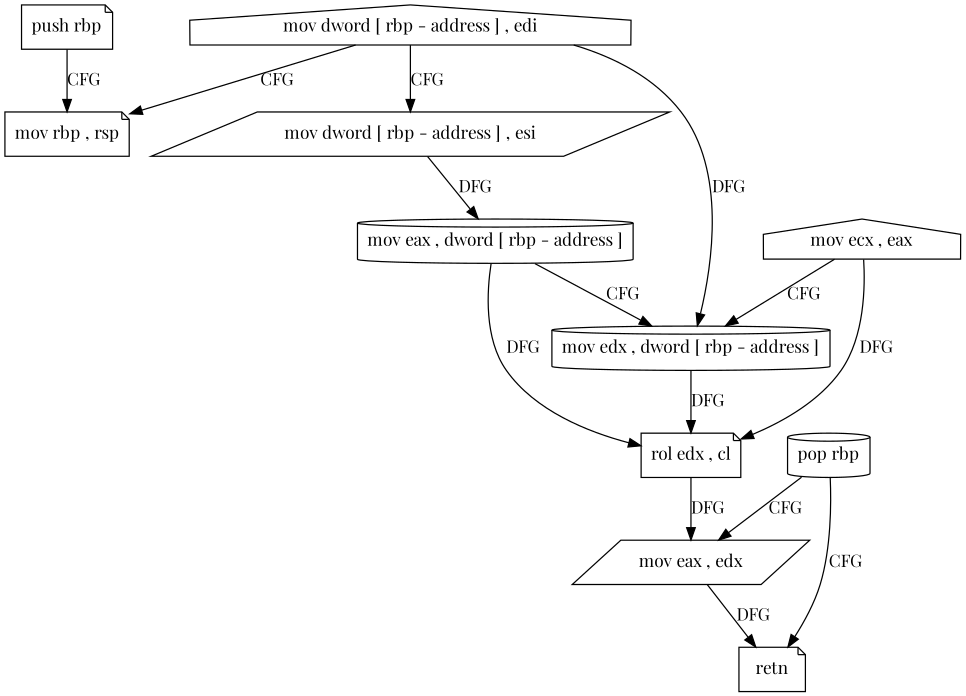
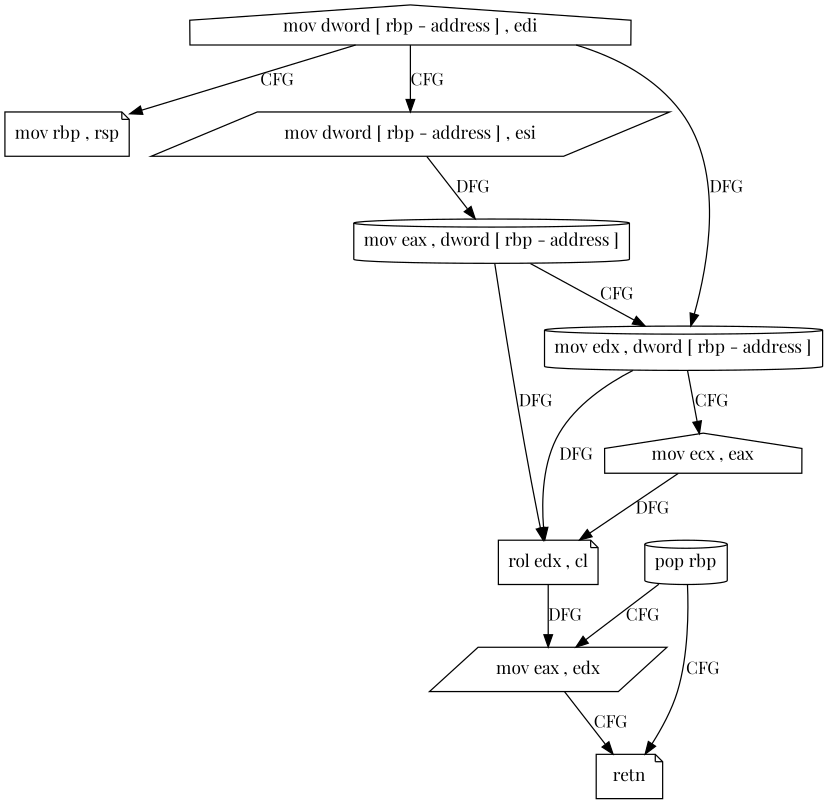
node "push rbp": removed
edge "mov ecx , eax" -> "mov edx , dword [ rbp - address ]": reversed
edge "mov eax , edx" -> "retn": label "DFG" -> "CFG"
